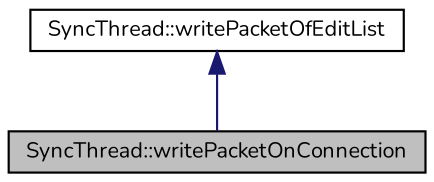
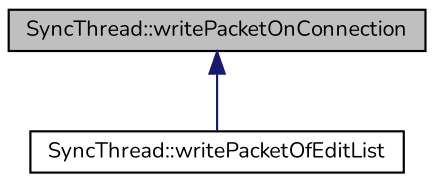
edge "SyncThread::writePacketOnConnection" -> "SyncThread::writePacketOfEditList": reversed
